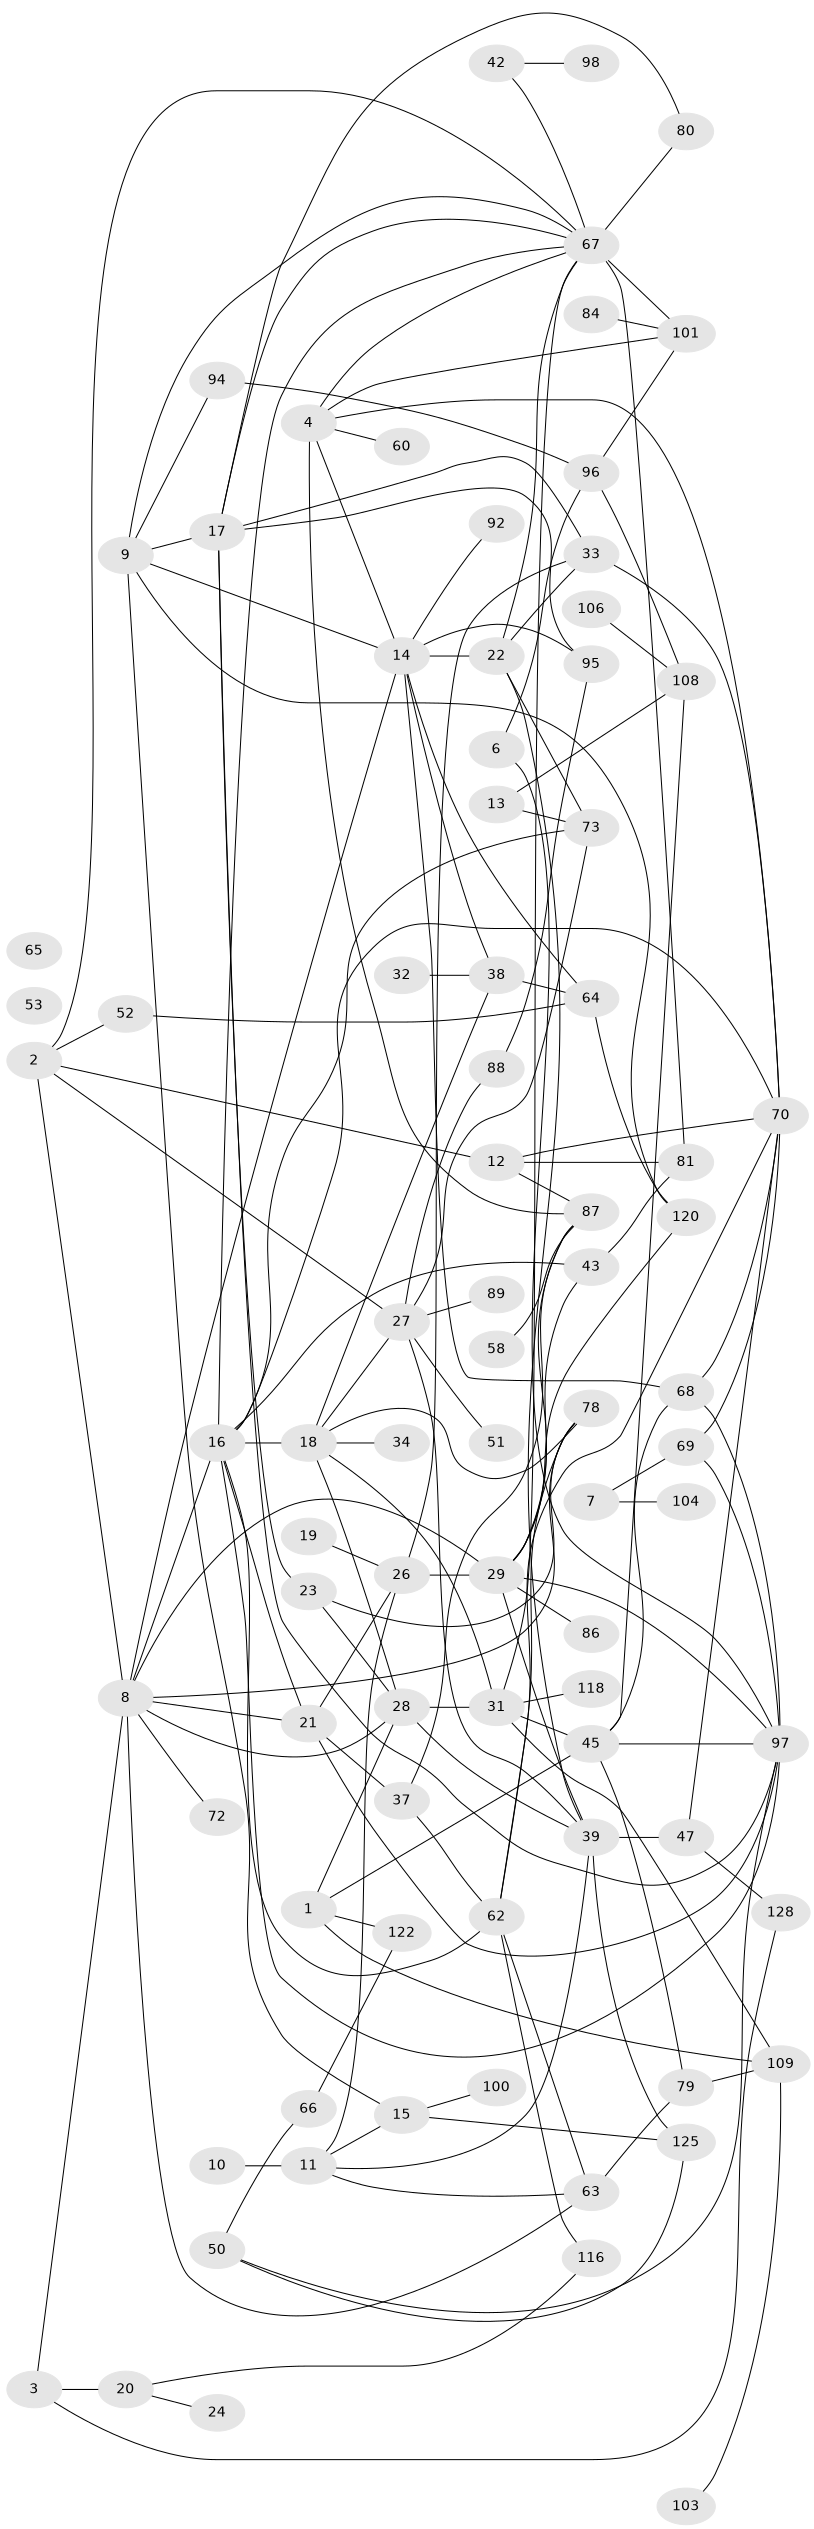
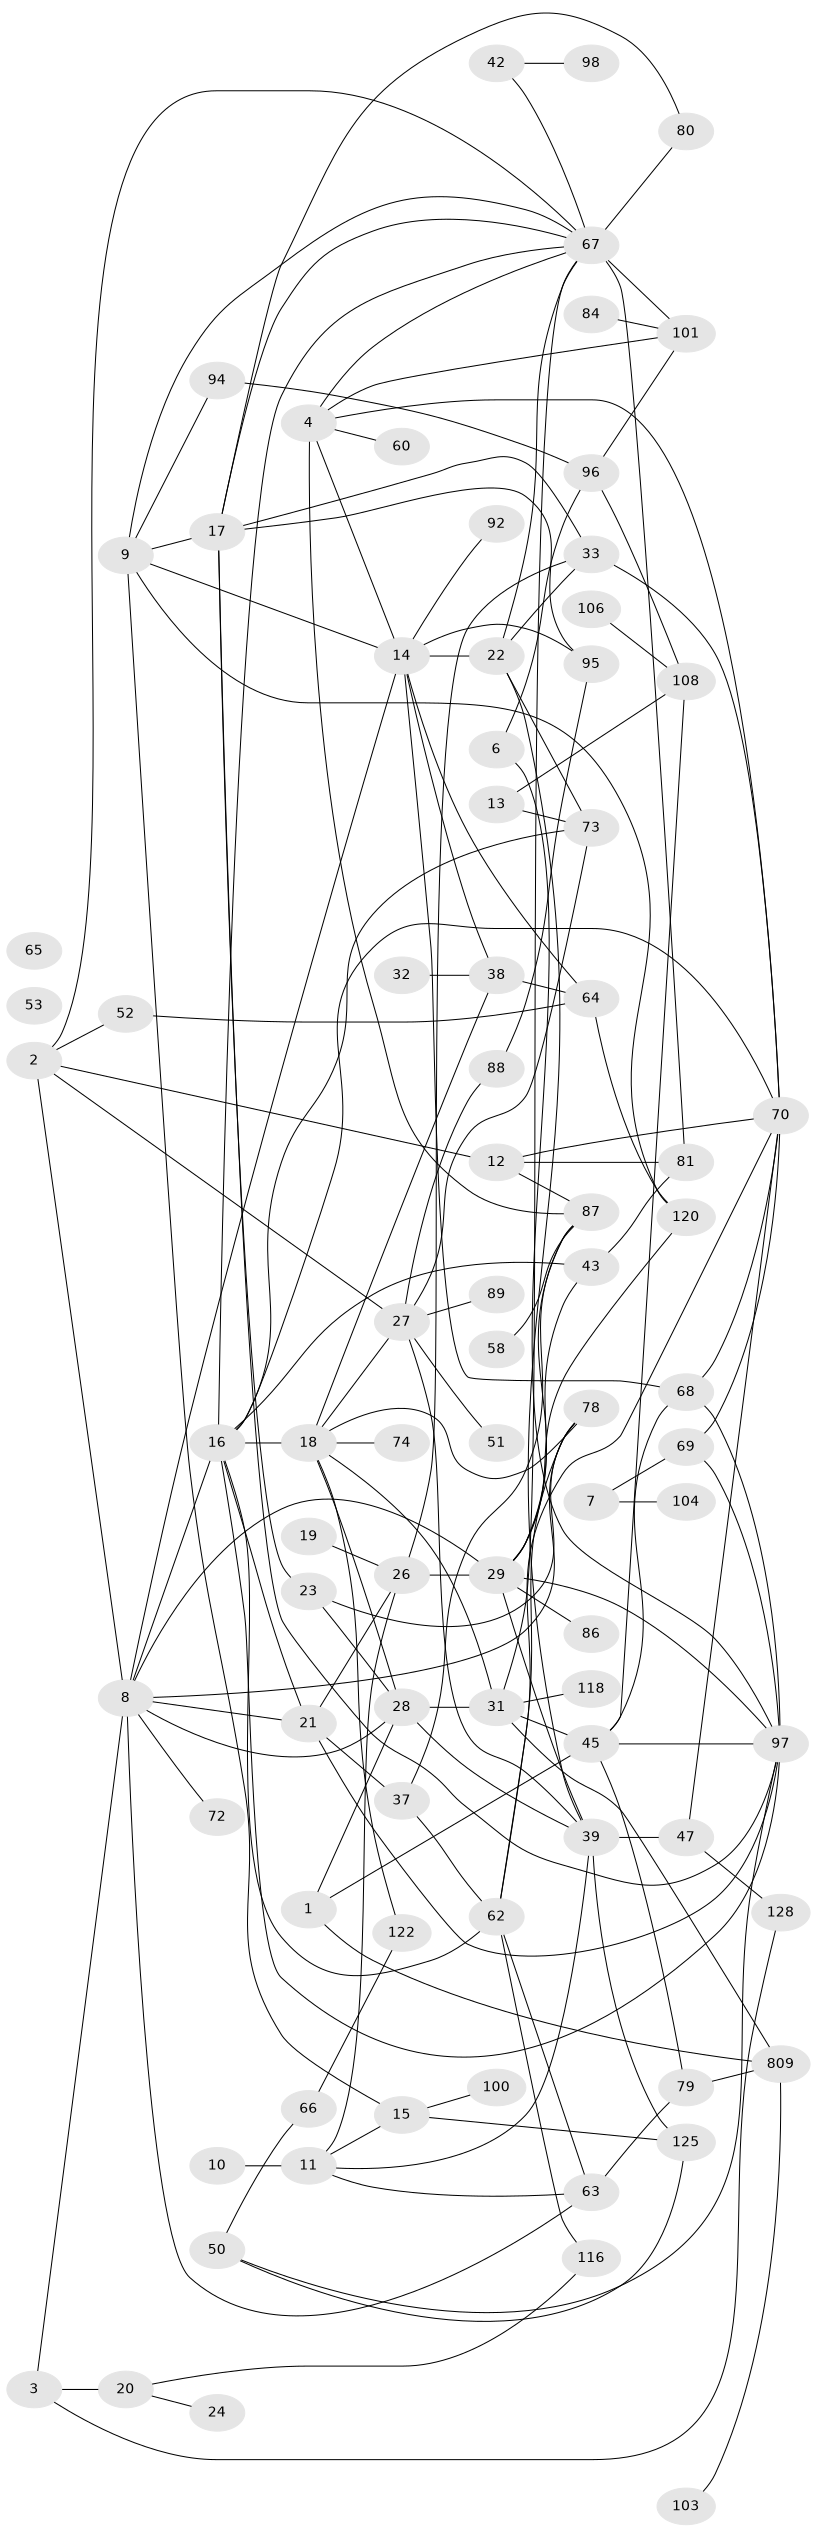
node "34": label "34" -> "74"
edge "1" -- "122": now "18" -- "122"
node "109": label "109" -> "809"
